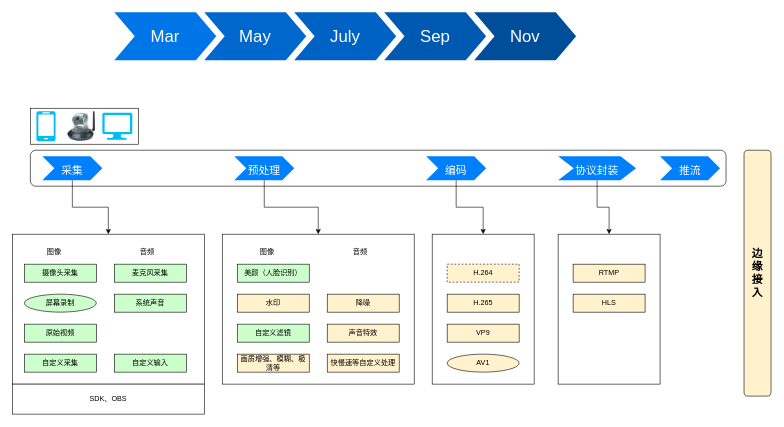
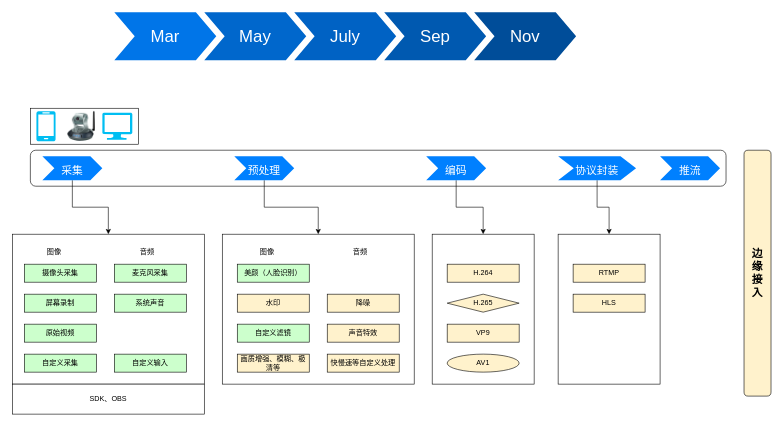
node "H.264": style dashed -> solid
node "屏幕录制": shape ellipse -> rectangle
node "H.265": shape rectangle -> diamond
